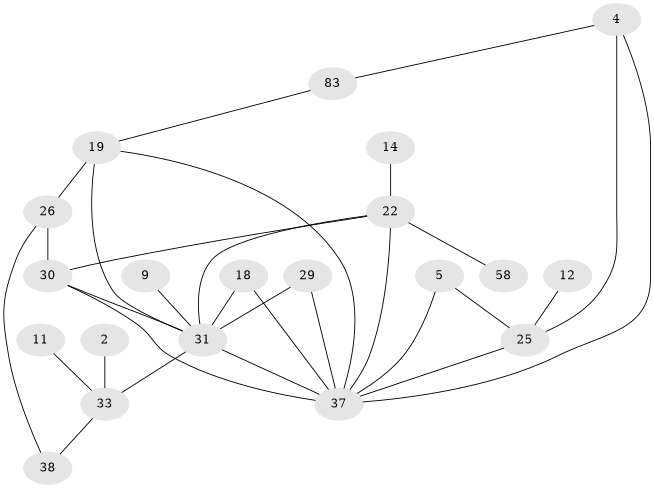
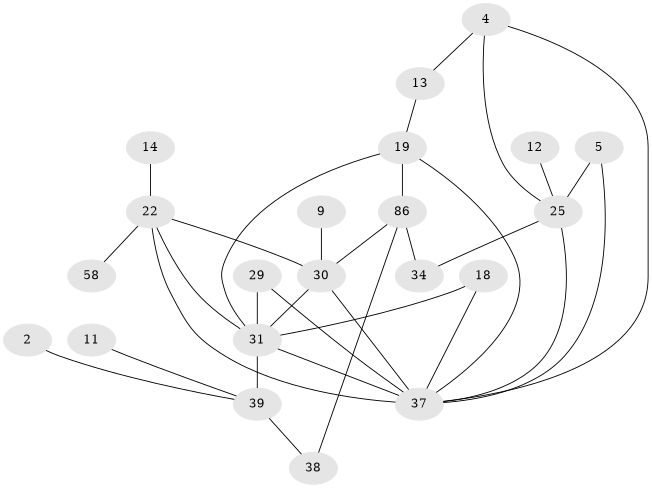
node "83": label "83" -> "13"
node "26": label "26" -> "86"
node "34": added
edge "9" -- "31": now "9" -- "30"
node "33": label "33" -> "39"
